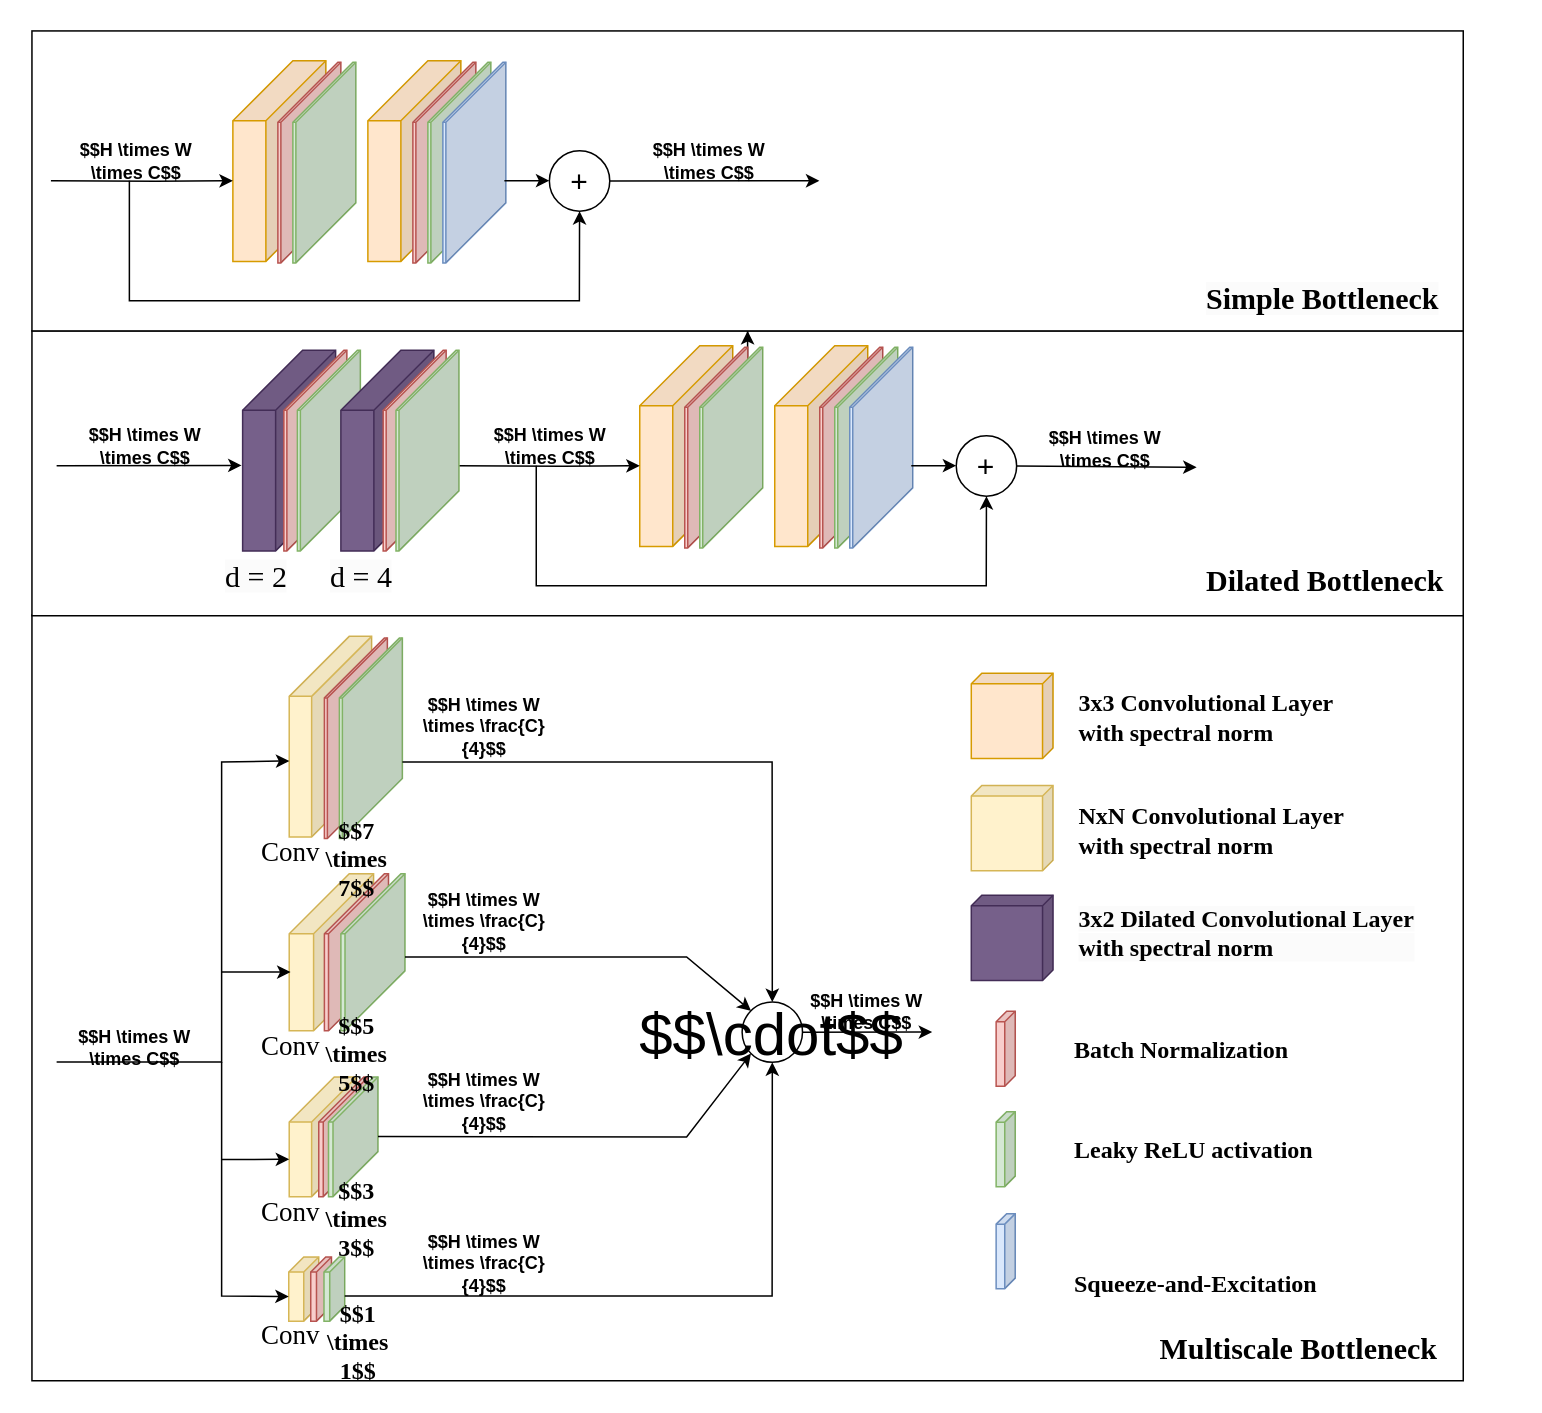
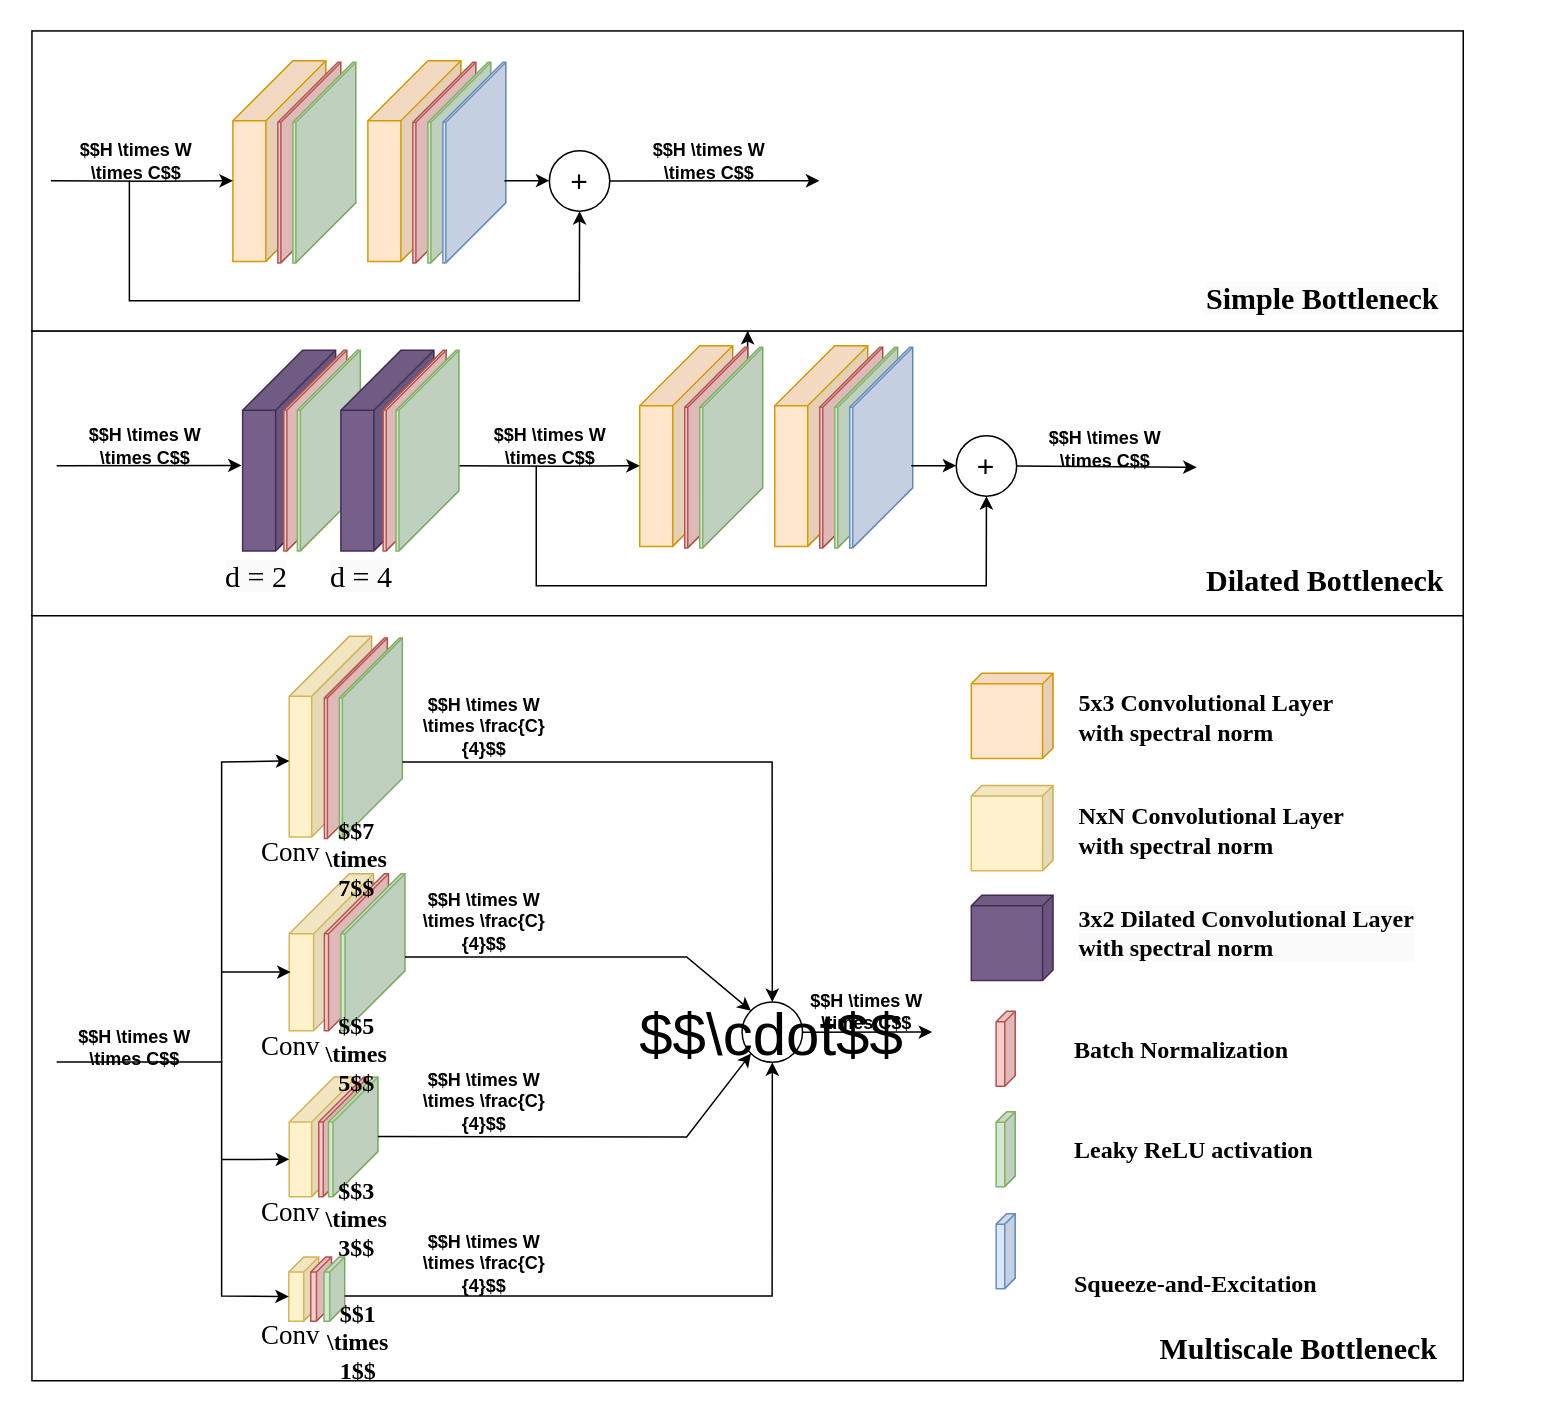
node "3x3 Convolutional Layer with spectral norm": label "3x3 Convolutional Layer with spectral norm" -> "5x3 Convolutional Layer with spectral norm"
